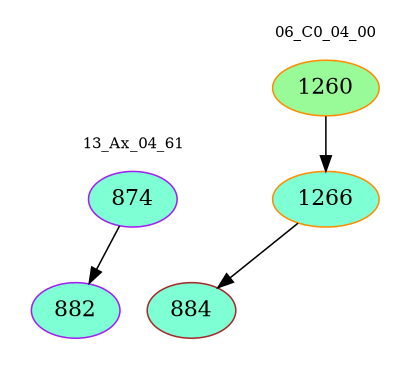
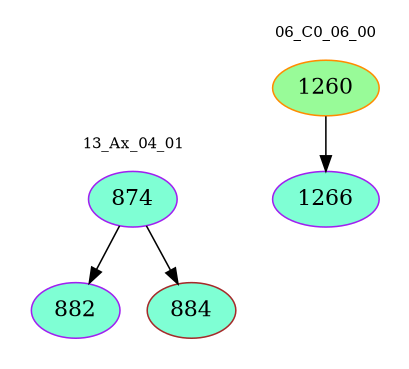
cluster "06_C0_04_00": label "06_C0_04_00" -> "06_C0_06_00"
cluster "13_Ax_04_61": label "13_Ax_04_61" -> "13_Ax_04_01"
node "1266": color darkorange -> purple
edge "1266" -> "884": now "874" -> "884"
